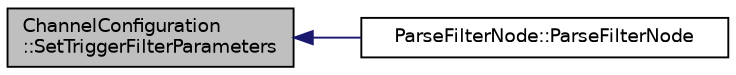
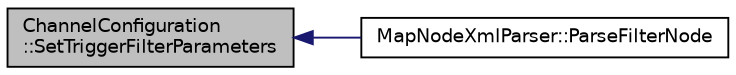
node "ParseFilterNode::ParseFilterNode": label "ParseFilterNode::ParseFilterNode" -> "MapNodeXmlParser::ParseFilterNode"
